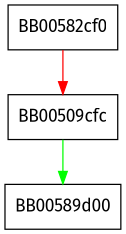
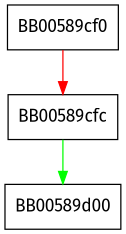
node "BB00582cf0": label "BB00582cf0" -> "BB00589cf0"
node "BB00509cfc": label "BB00509cfc" -> "BB00589cfc"
